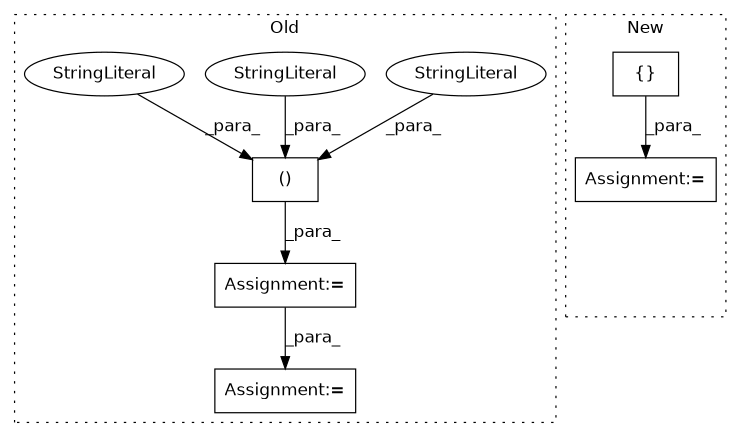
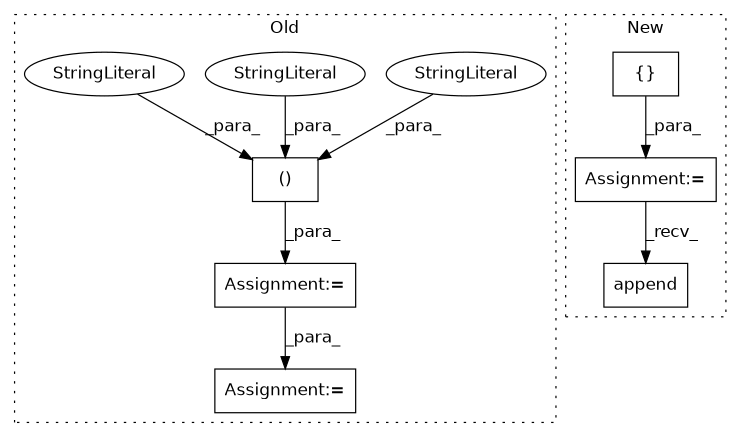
node "append": added
